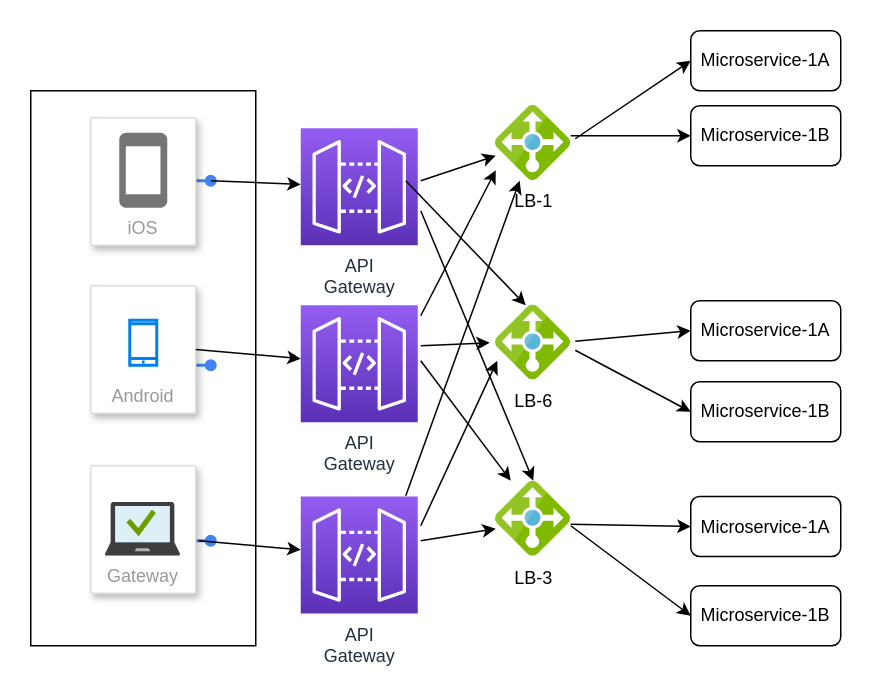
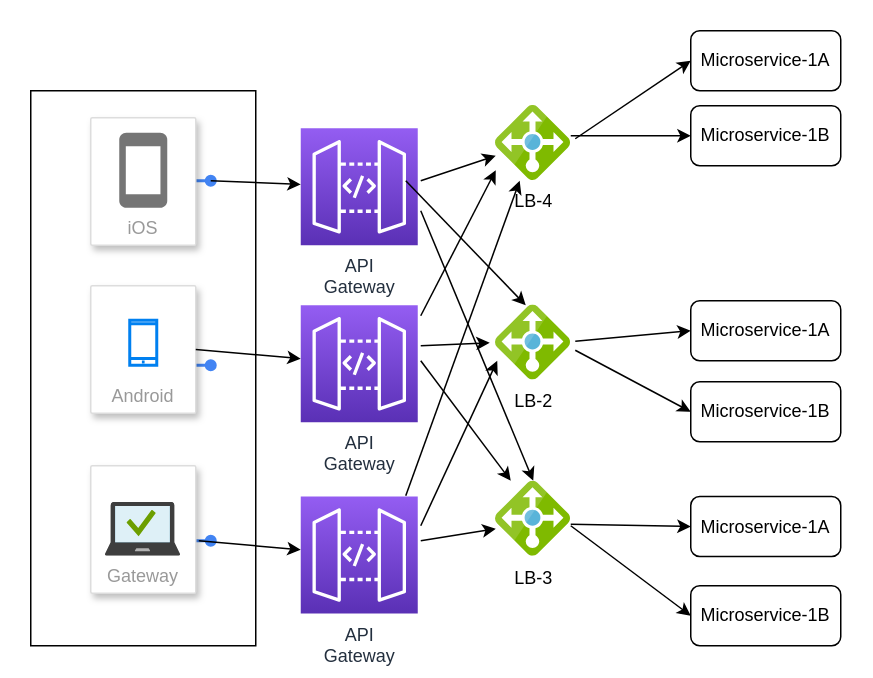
node "LB-1": label "LB-1" -> "LB-4"
node "LB-6": label "LB-6" -> "LB-2"
